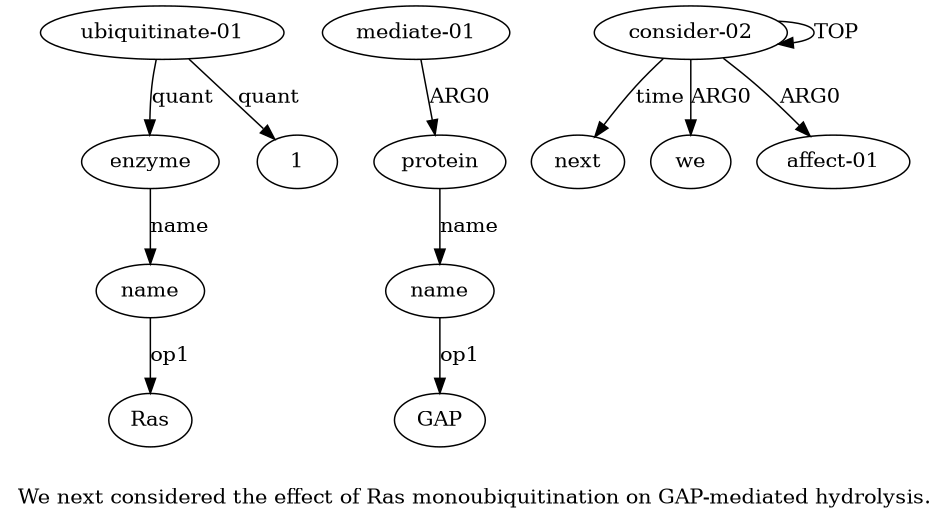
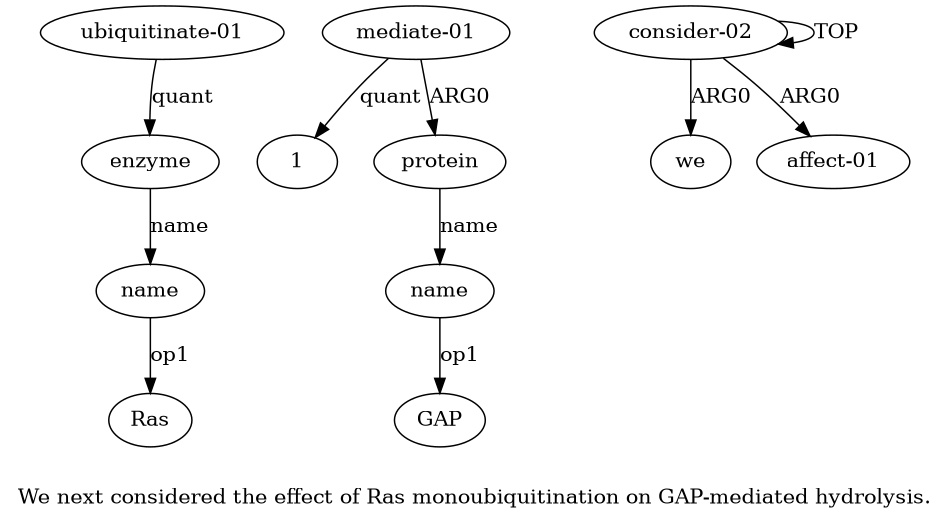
edge "ubiquitinate-01" -> "1": now "mediate-01" -> "1"
node "next": removed
